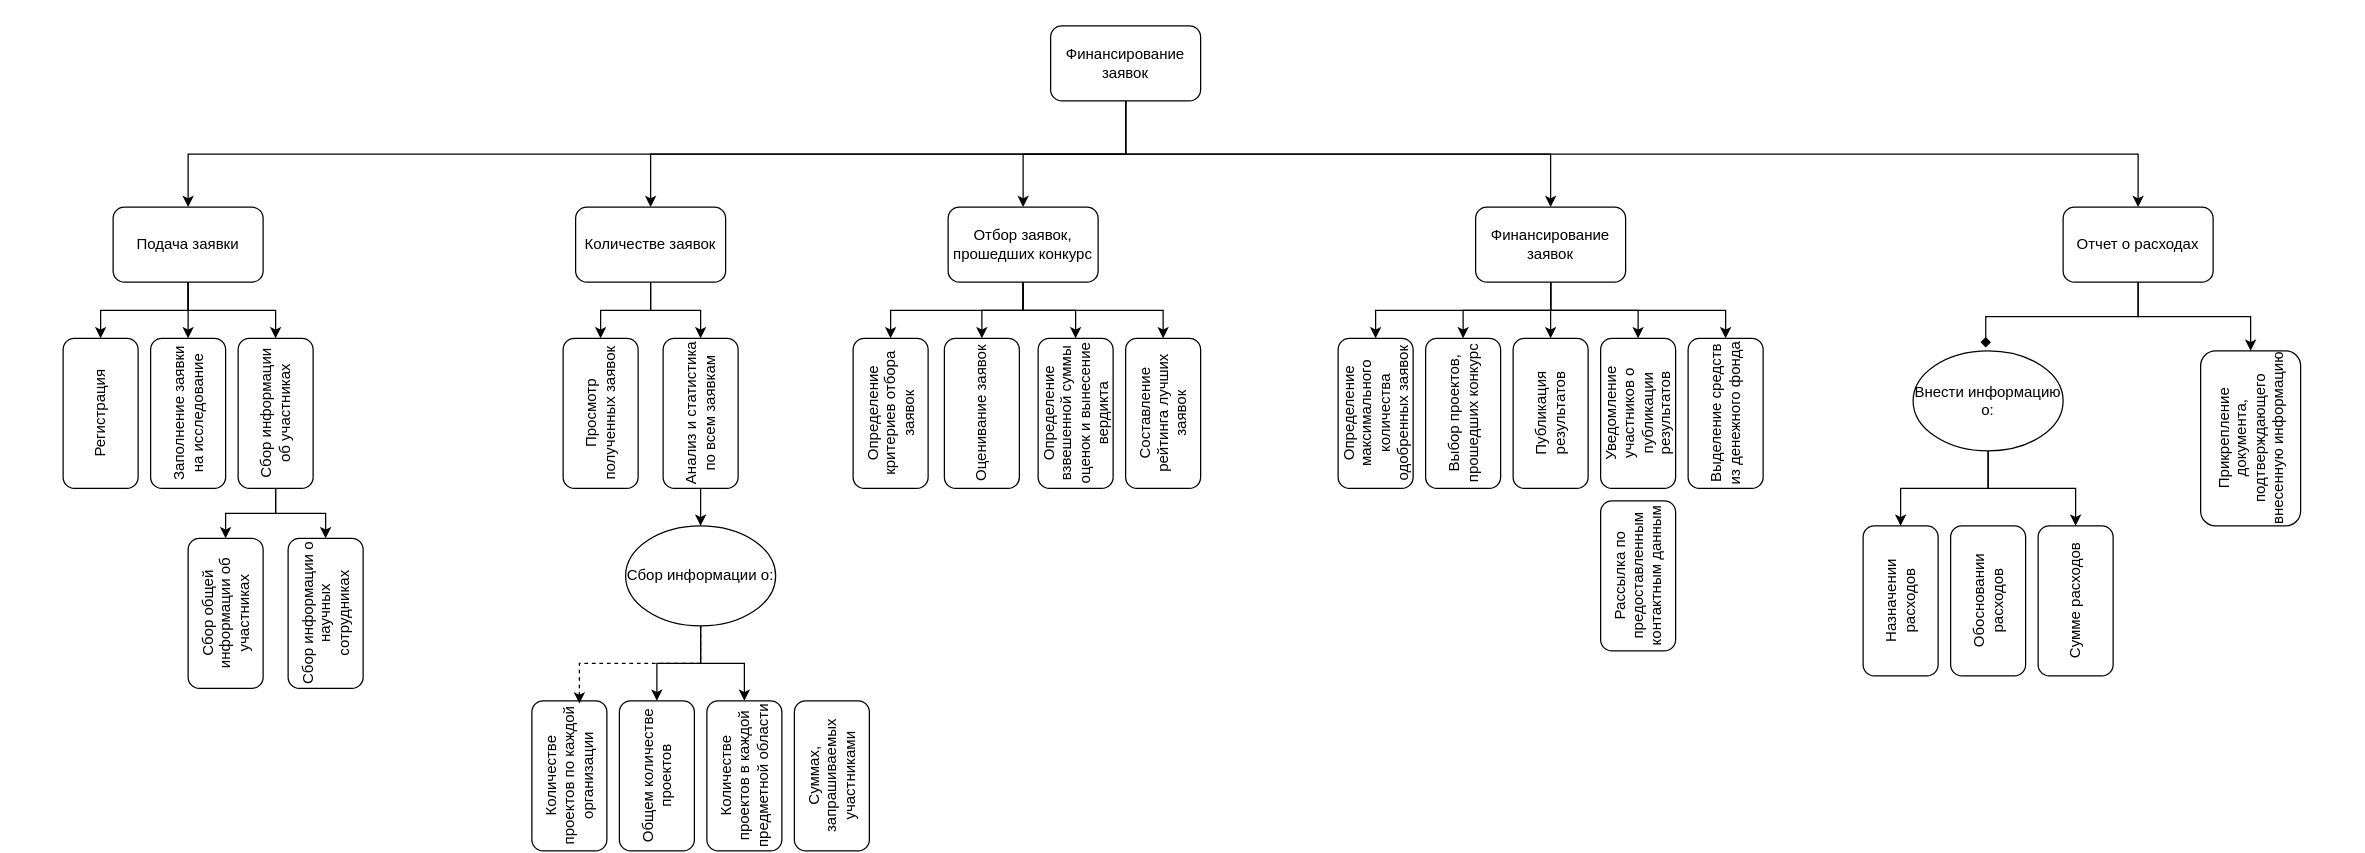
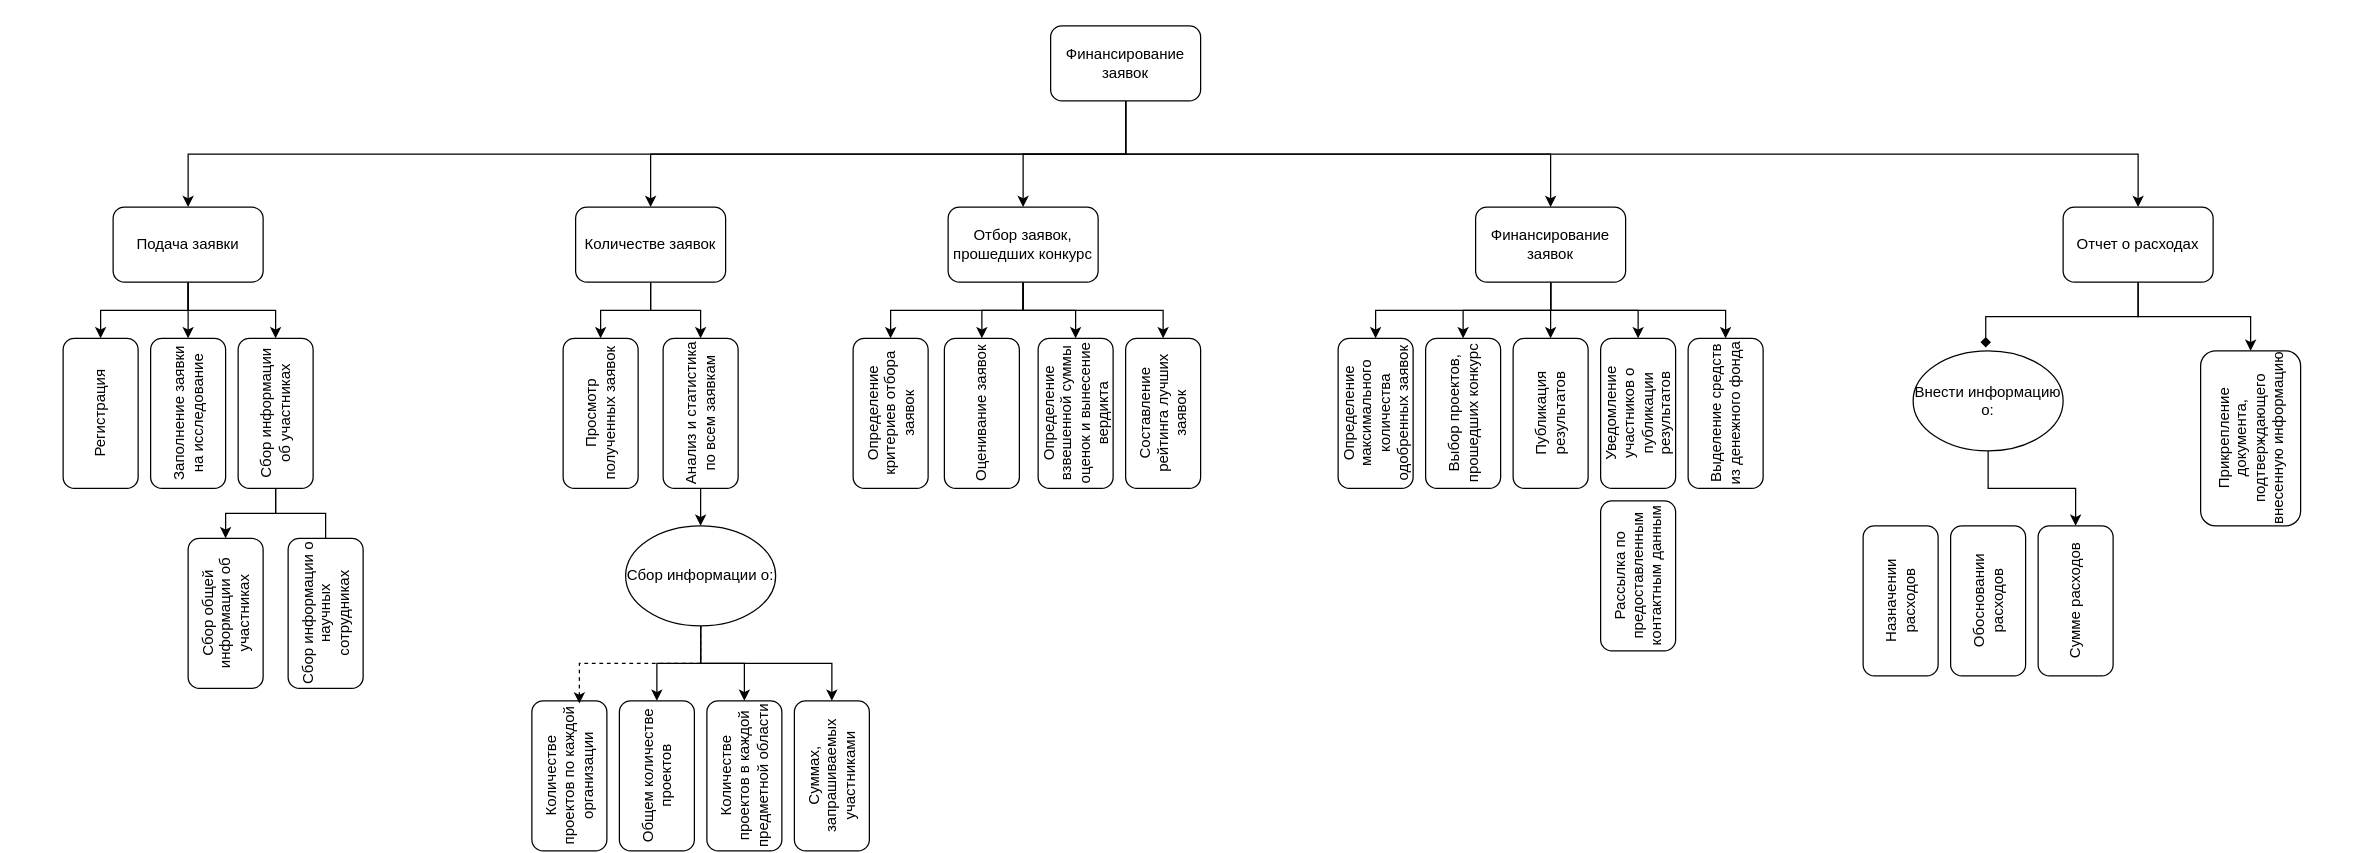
edge "Внести информацию о:" -> "Назначении расходов": removed
edge "Сбор информации об участниках" -> "Сбор информации о научных сотрудниках": arrowhead classic -> none
edge "Сбор информации о:" -> "Суммах, запрашиваемых участниками": added
